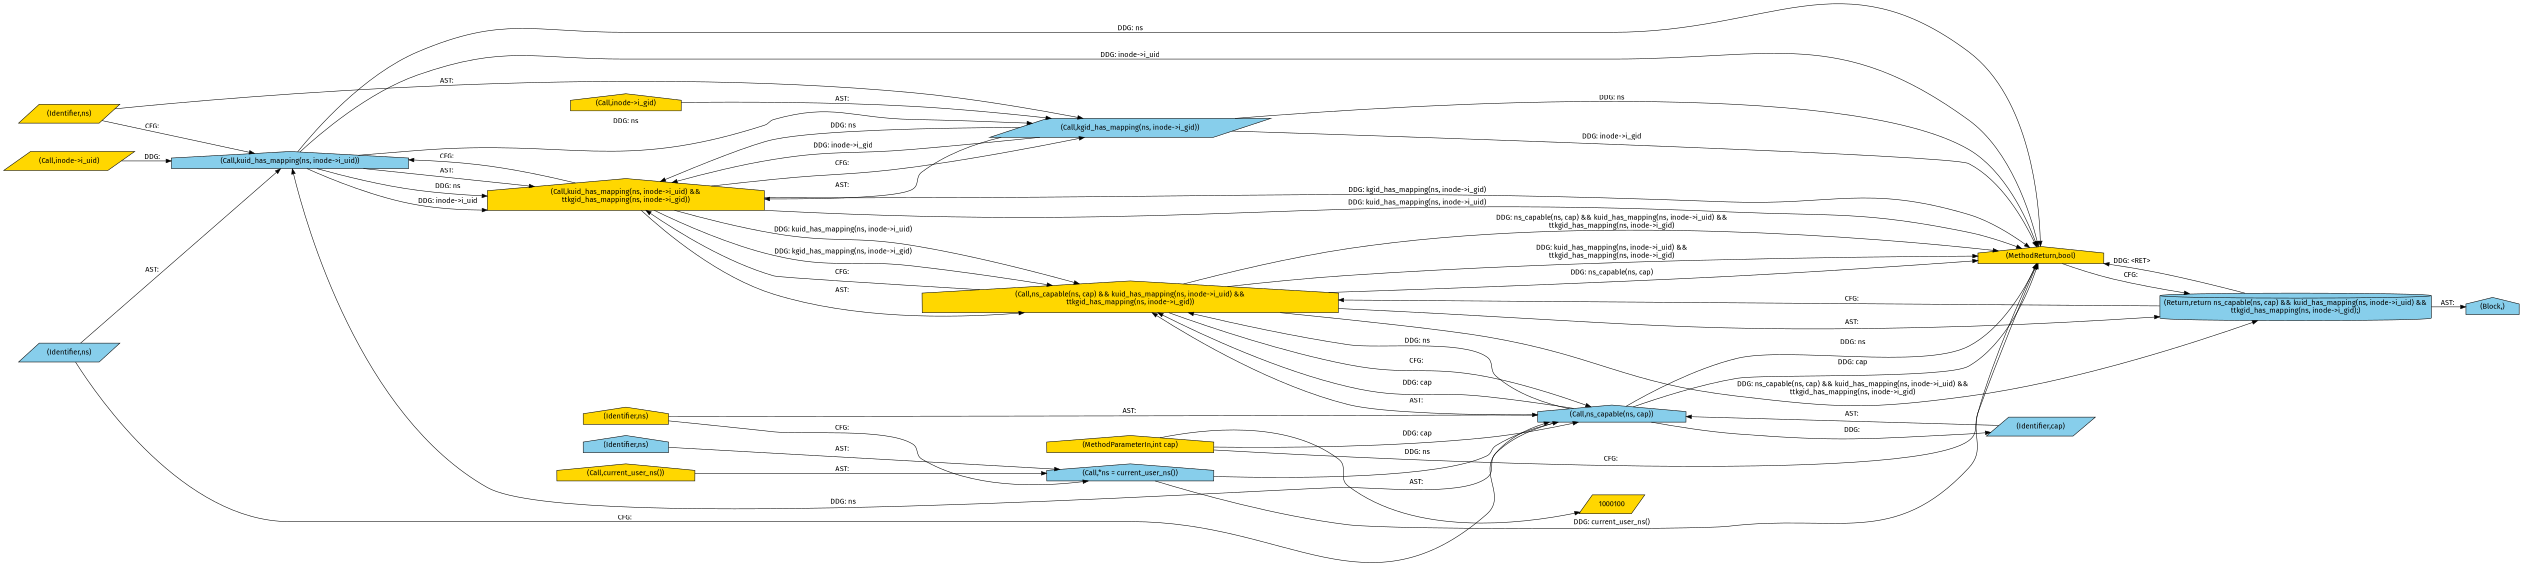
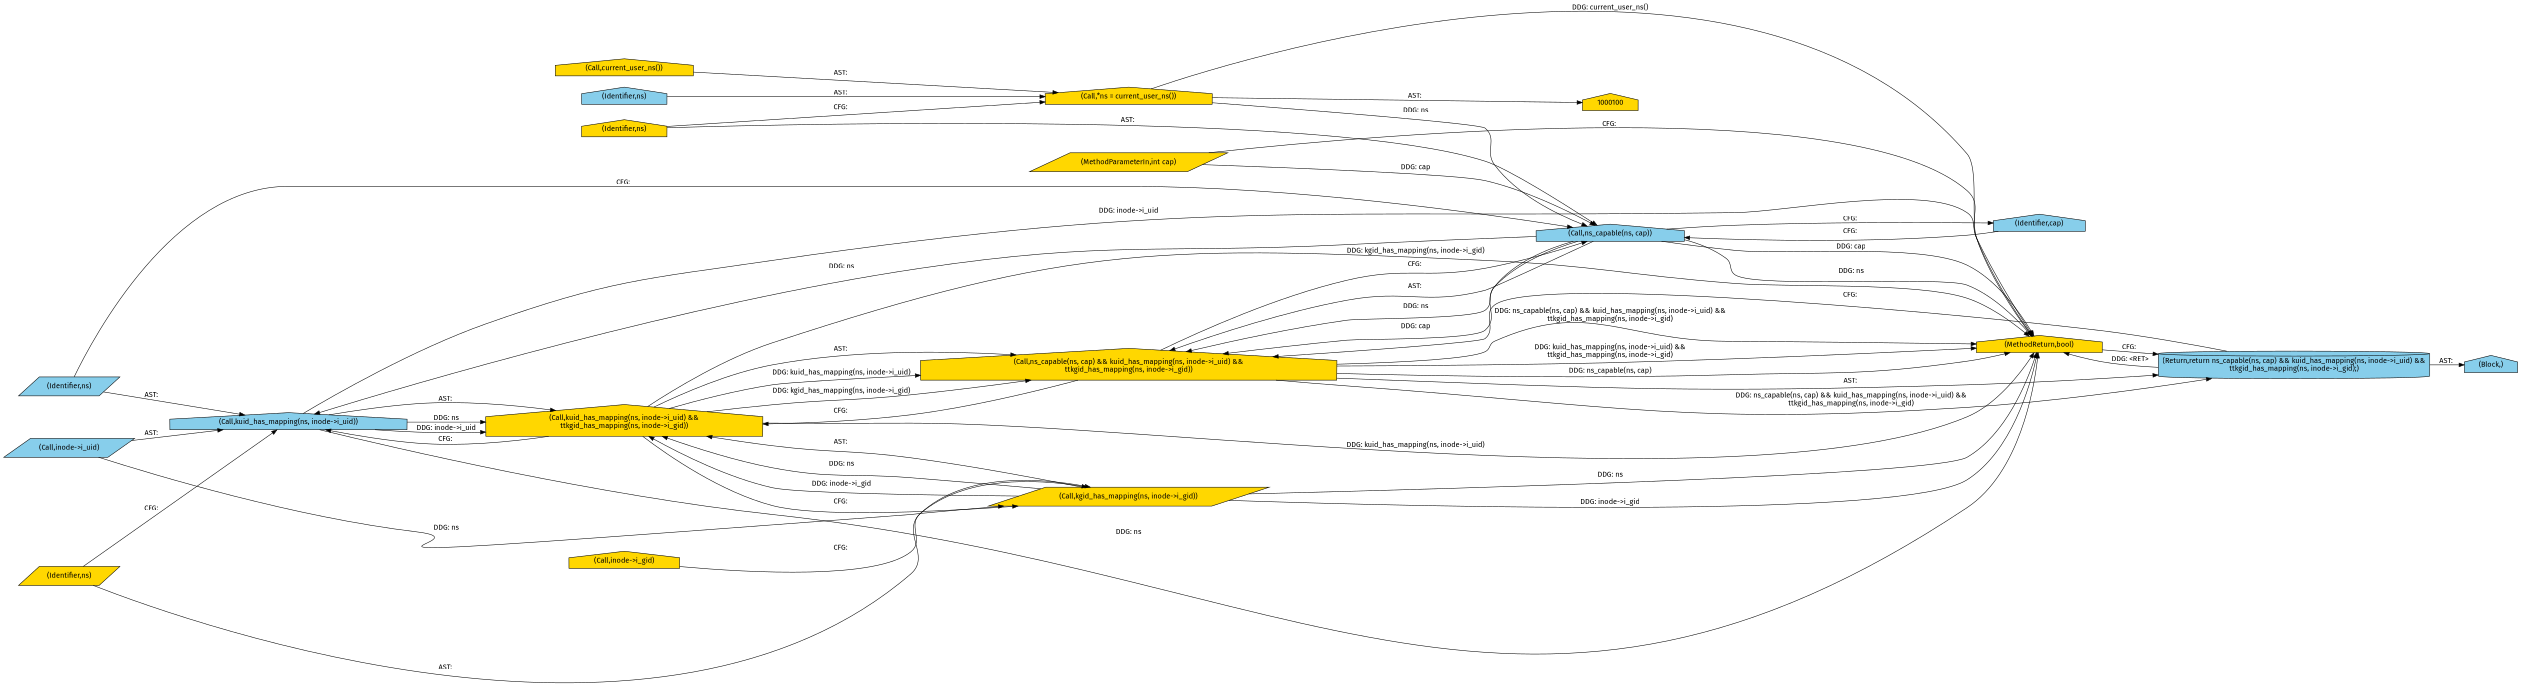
edge "(Call,inode->i_gid)" -> "(Call,kgid_has_mapping(ns, inode->i_gid))": label "AST: " -> "CFG: "
node "(Call,kgid_has_mapping(ns, inode->i_gid))": fillcolor skyblue -> gold
edge "(Call,kuid_has_mapping(ns, inode->i_uid))" -> "(Call,kgid_has_mapping(ns, inode->i_gid))": now "(Call,inode->i_uid)" -> "(Call,kgid_has_mapping(ns, inode->i_gid))"
edge "(Call,inode->i_uid)" -> "(Call,kuid_has_mapping(ns, inode->i_uid))": label "DDG: " -> "AST: "
node "(Call,inode->i_uid)": fillcolor gold -> skyblue
edge "(Identifier,cap)" -> "(Call,ns_capable(ns, cap))": label "AST: " -> "CFG: "
node "(Identifier,cap)": shape parallelogram -> house
edge "(Call,ns_capable(ns, cap))" -> "(Identifier,cap)": label "DDG: " -> "CFG: "
node "(MethodParameterIn,int cap)": shape house -> parallelogram
node "(Call,*ns = current_user_ns())": fillcolor skyblue -> gold
edge "(MethodParameterIn,int cap)" -> "1000100": now "(Call,*ns = current_user_ns())" -> "1000100"
node "1000100": shape parallelogram -> house
